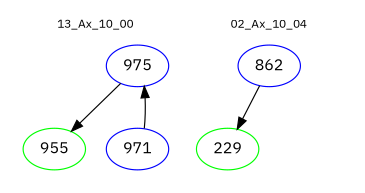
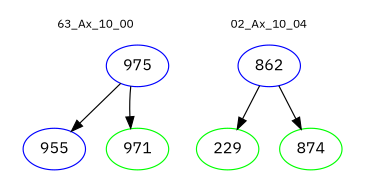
cluster "13_Ax_10_00": label "13_Ax_10_00" -> "63_Ax_10_00"
edge "971" -> "975": reversed
node "955": color green -> blue
node "971": color blue -> green
node "874": added
